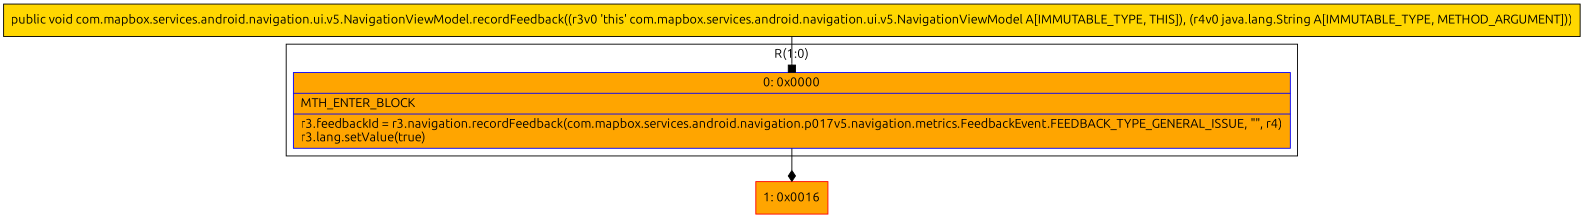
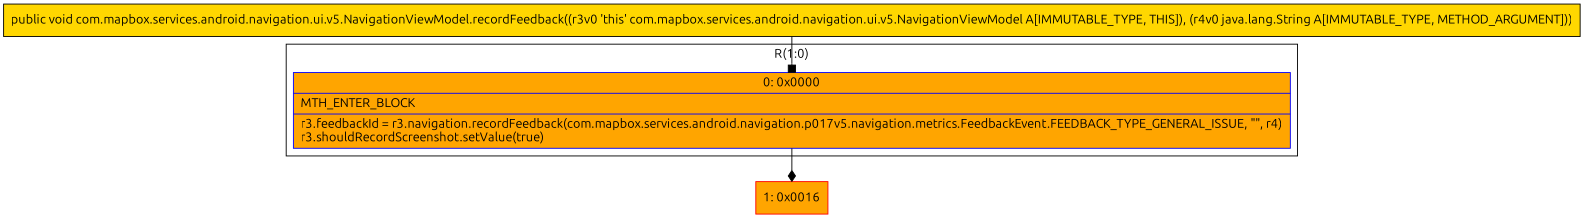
node "0: 0x0000": text "r3.lang.setValue(true)" -> "r3.shouldRecordScreenshot.setValue(true)"
